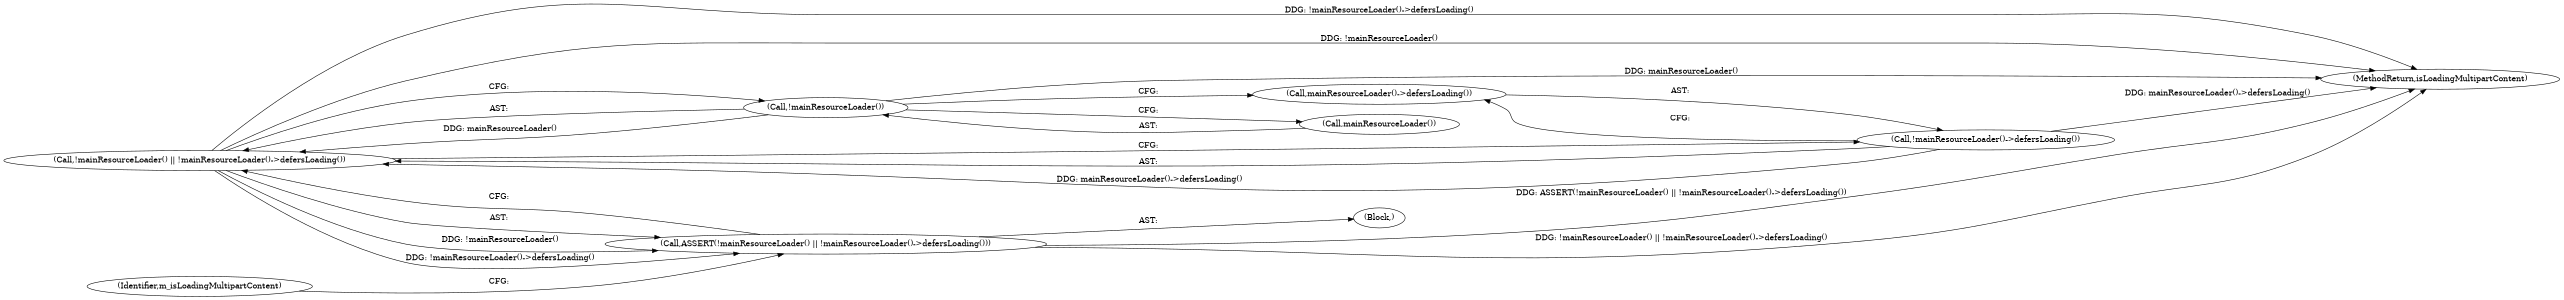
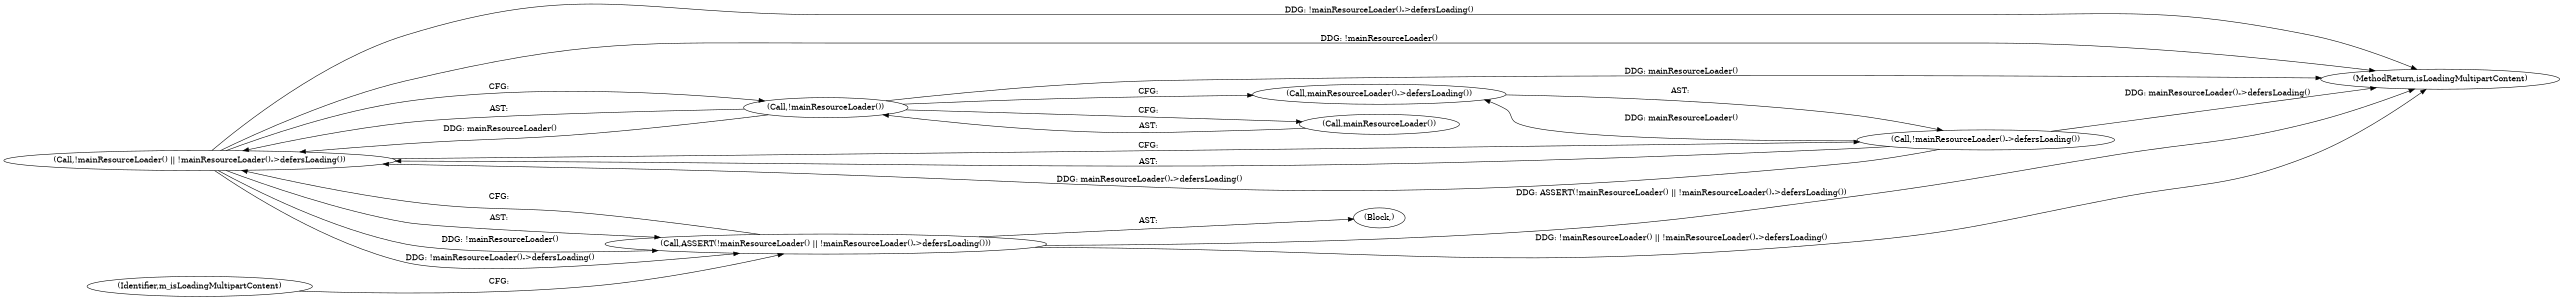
edge "(Call,!mainResourceLoader()->defersLoading())" -> "(Call,mainResourceLoader()->defersLoading())": label "CFG: " -> "DDG: mainResourceLoader()"
